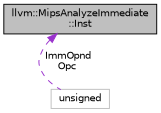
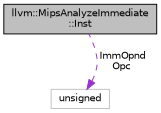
edge "unsigned" -> "llvm::MipsAnalyzeImmediate ::Inst": reversed
